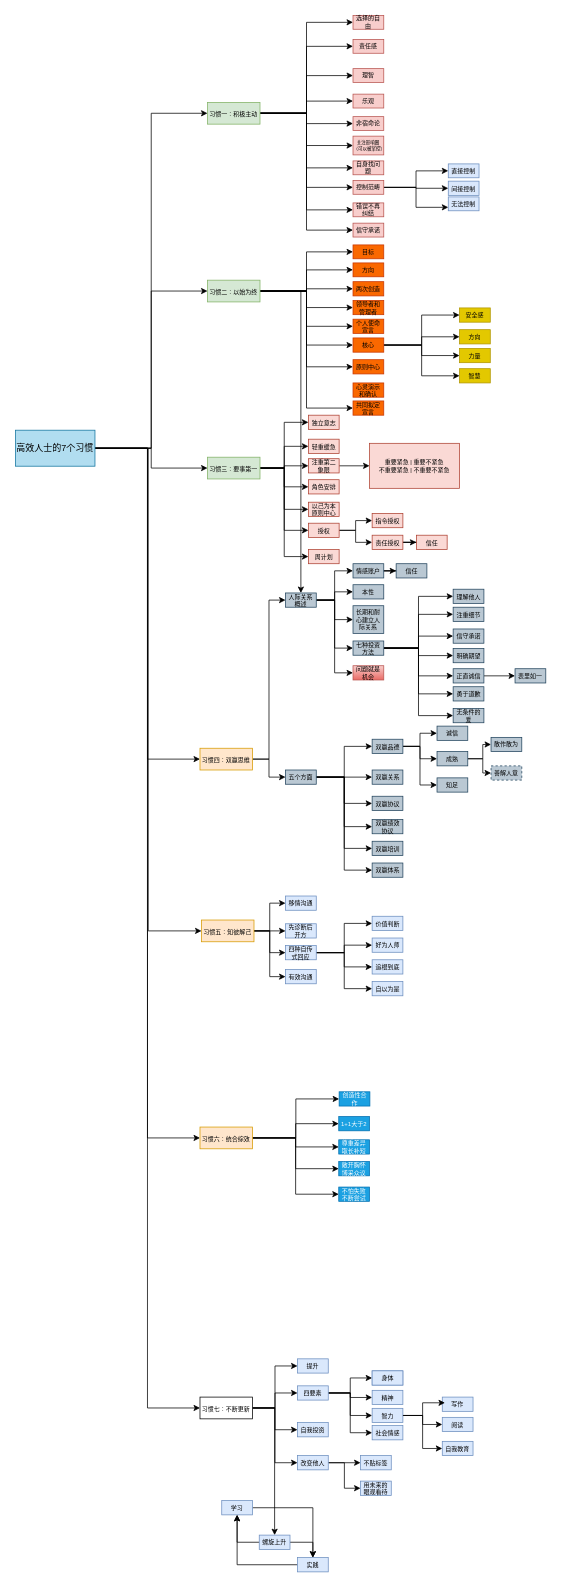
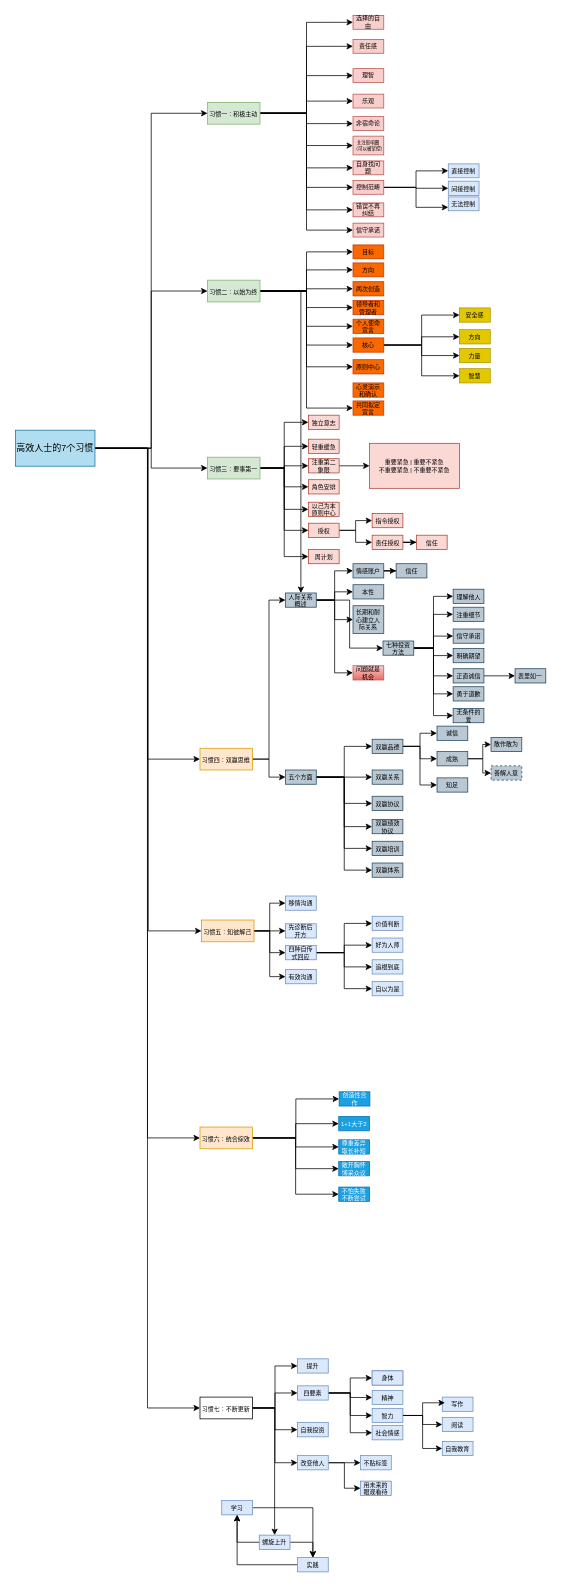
node "七种投资方法": moved (368, 648) -> (398, 648)
